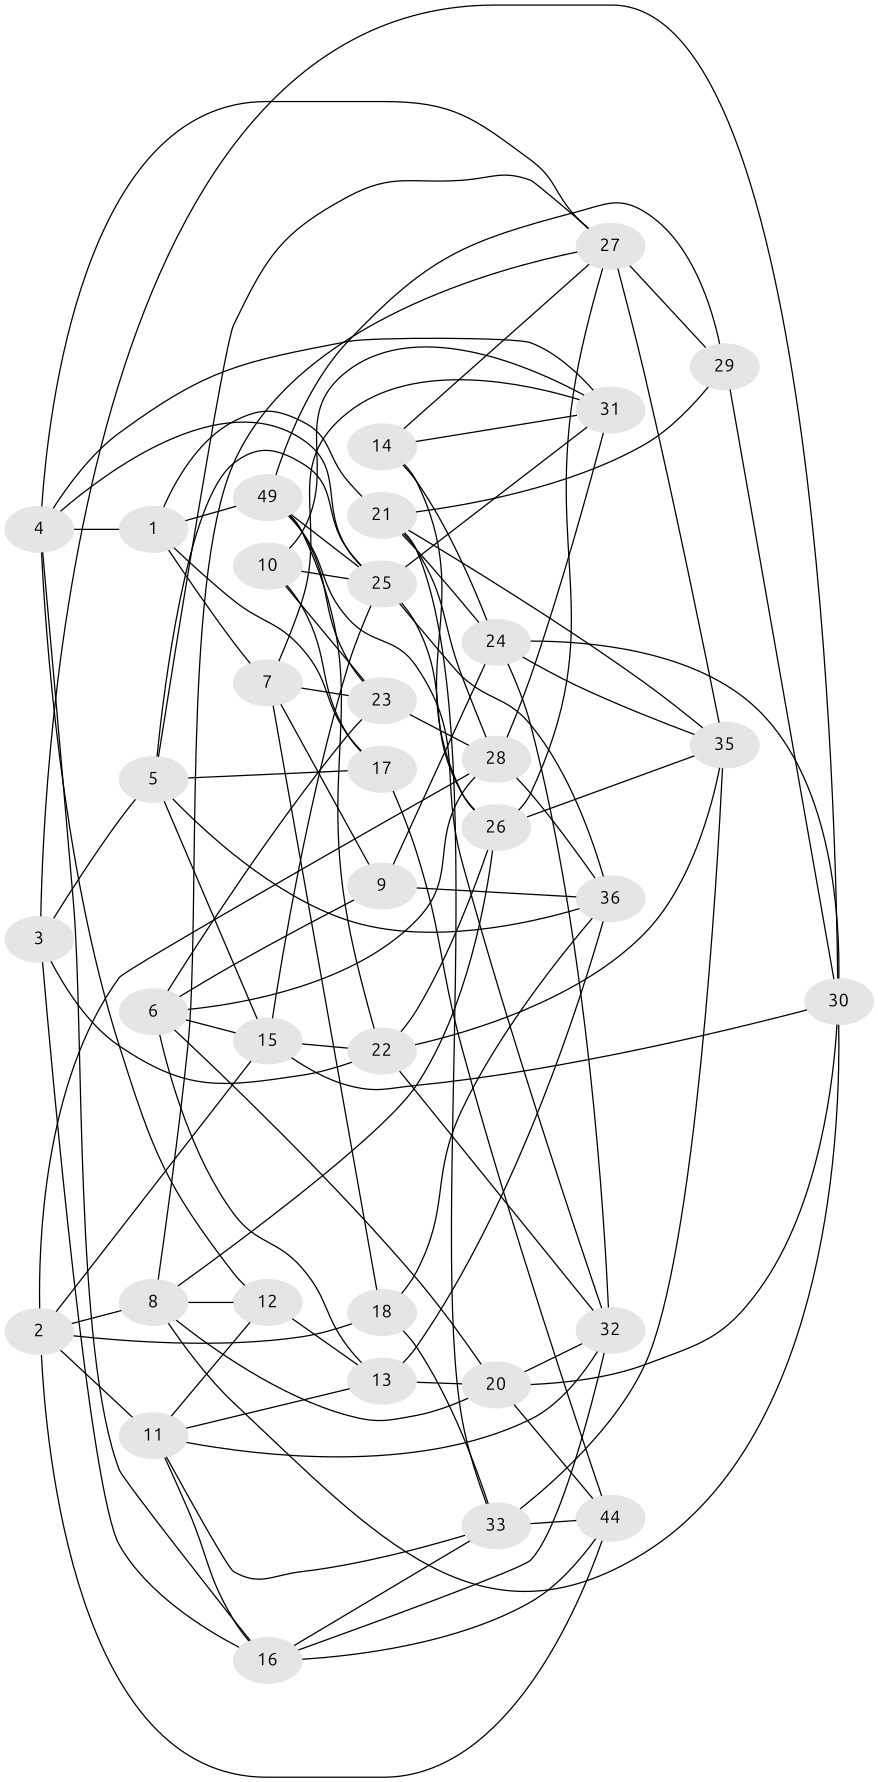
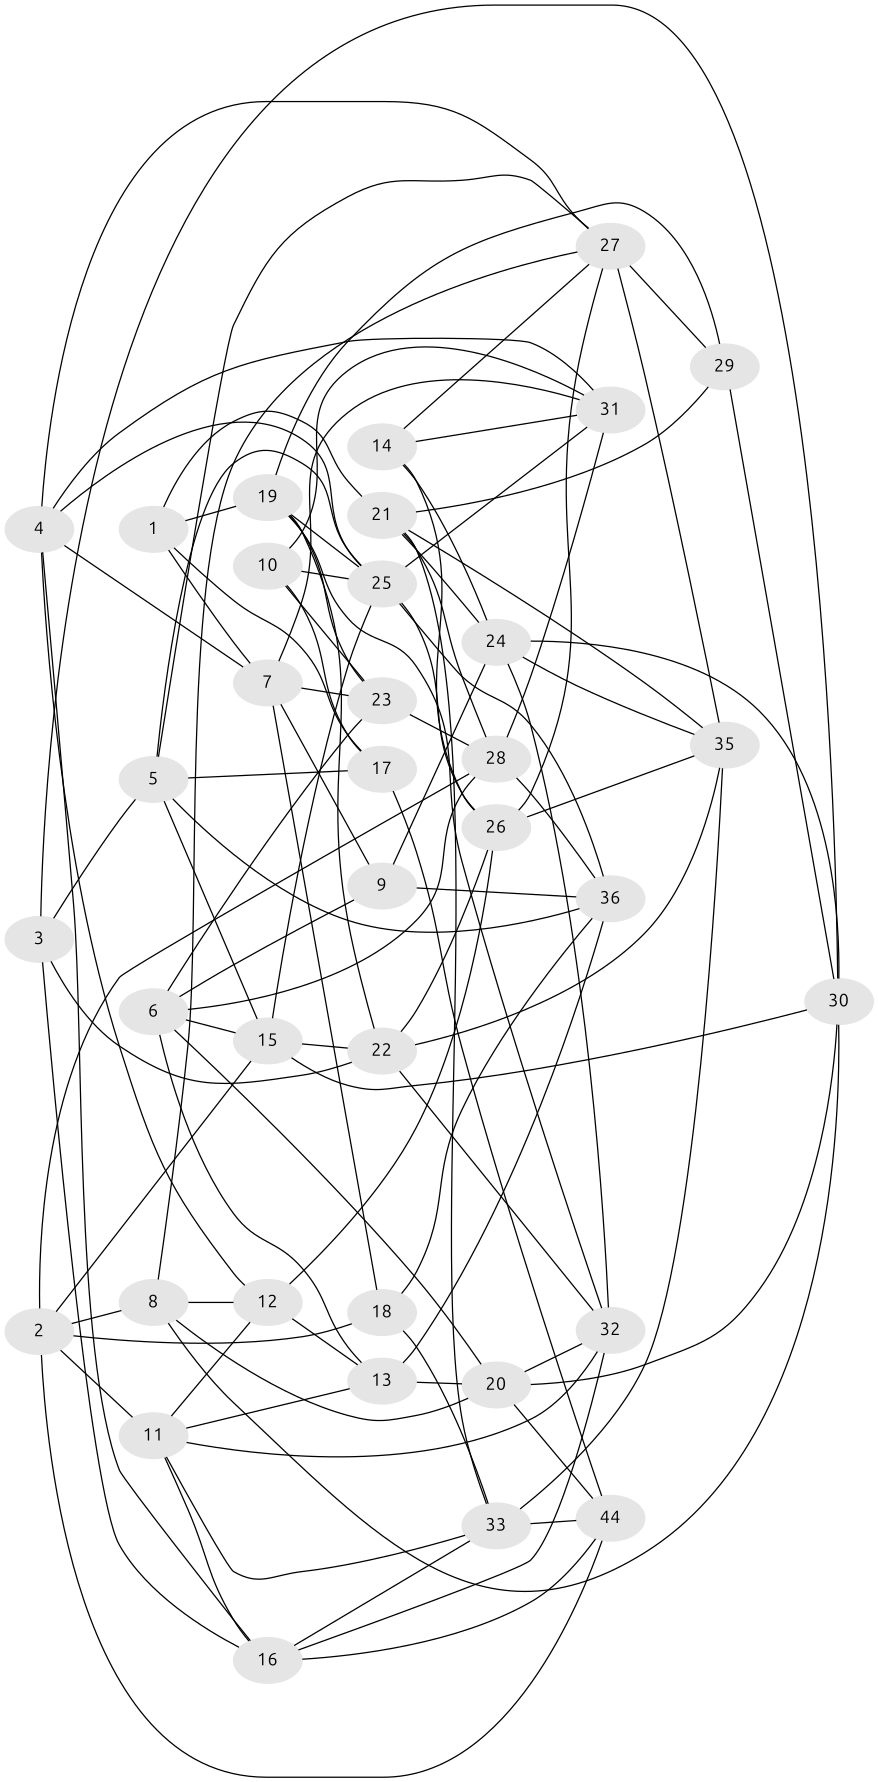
node "49": label "49" -> "19"
edge "4" -- "1": now "4" -- "7"
edge "26" -- "8": now "26" -- "12"
